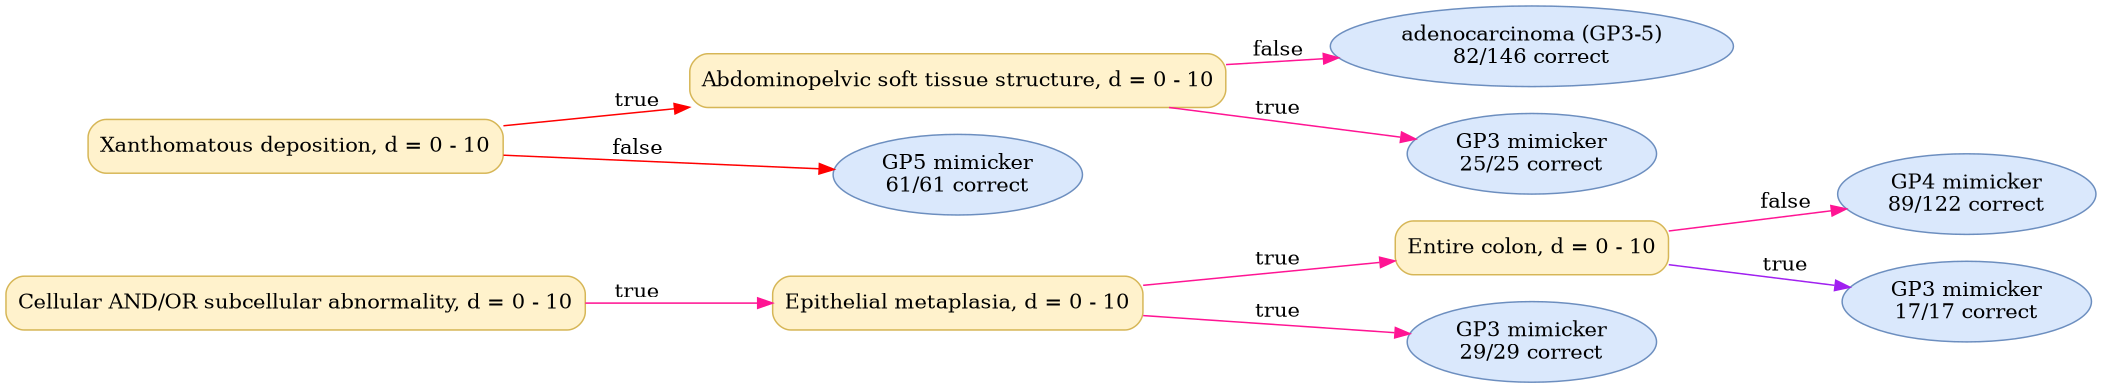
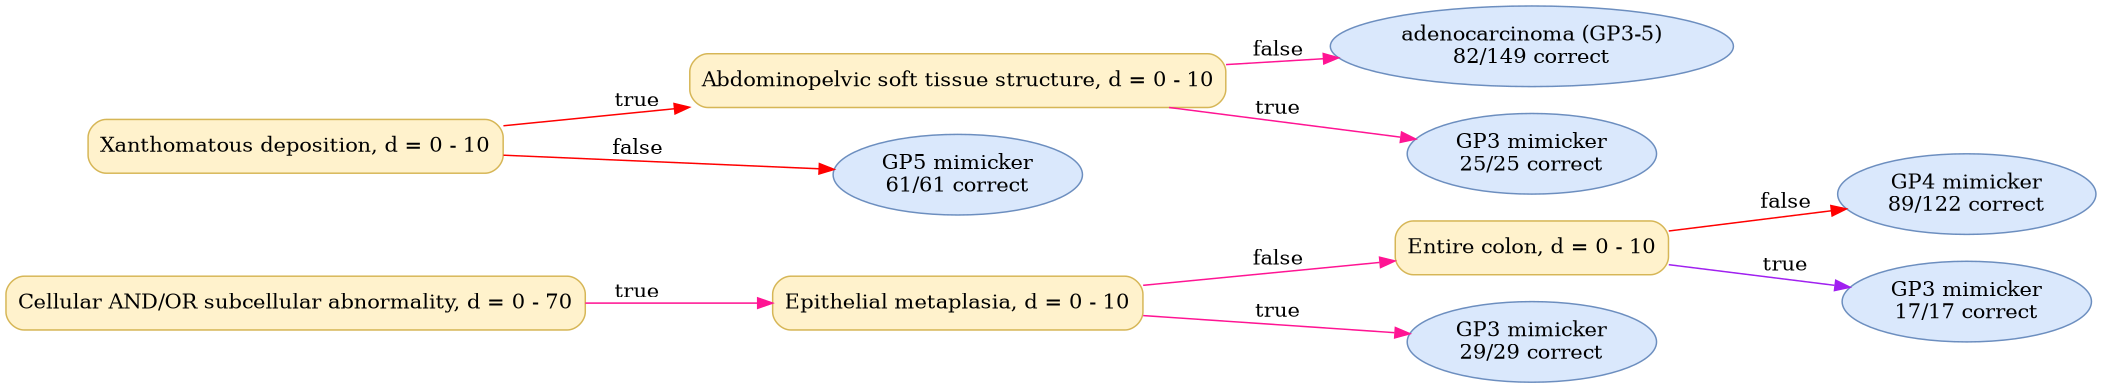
node "adenocarcinoma (GP3-5)": text "82/146 correct" -> "82/149 correct"
edge "Entire colon, d = 0 - 10" -> "GP4 mimicker": color deeppink -> red
edge "Epithelial metaplasia, d = 0 - 10" -> "Entire colon, d = 0 - 10": label "true" -> "false"
node "Cellular AND/OR subcellular abnormality, d = 0 - 10": label "Cellular AND/OR subcellular abnormality, d = 0 - 10" -> "Cellular AND/OR subcellular abnormality, d = 0 - 70"
